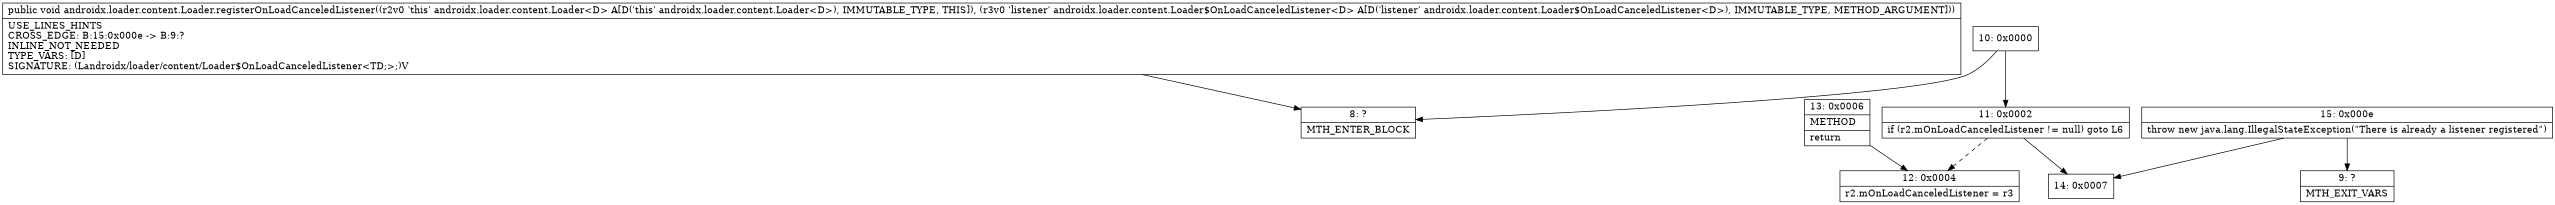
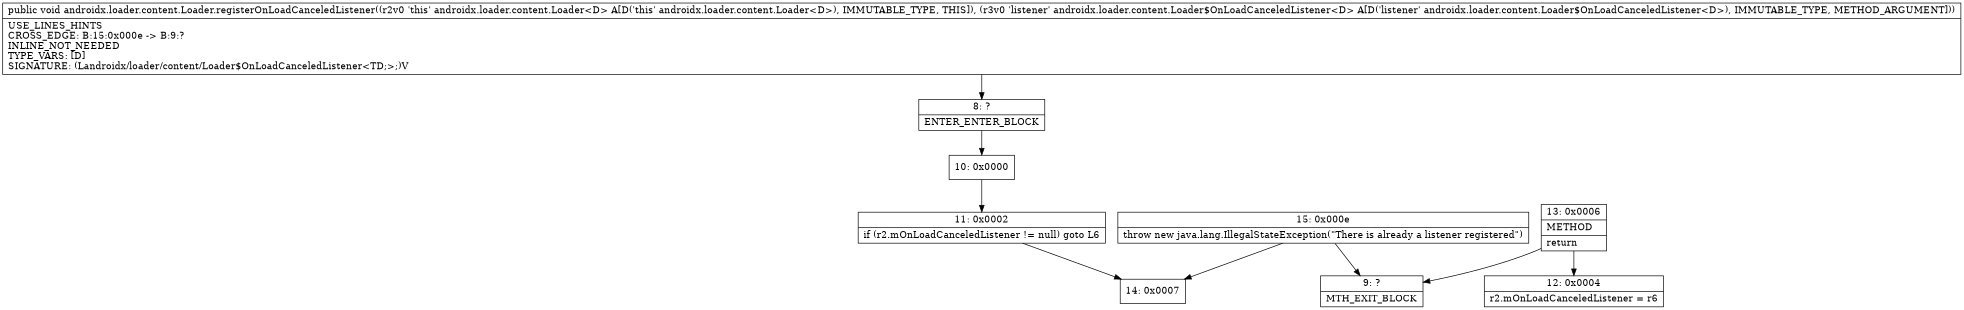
edge "10: 0x0000" -> "8: ?": reversed
node "8: ?": text "MTH_ENTER_BLOCK" -> "ENTER_ENTER_BLOCK"
edge "11: 0x0002" -> "12: 0x0004": removed
node "12: 0x0004": text "r2.mOnLoadCanceledListener = r3" -> "r2.mOnLoadCanceledListener = r6"
node "9: ?": text "MTH_EXIT_VARS" -> "MTH_EXIT_BLOCK"
edge "13: 0x0006" -> "9: ?": added
